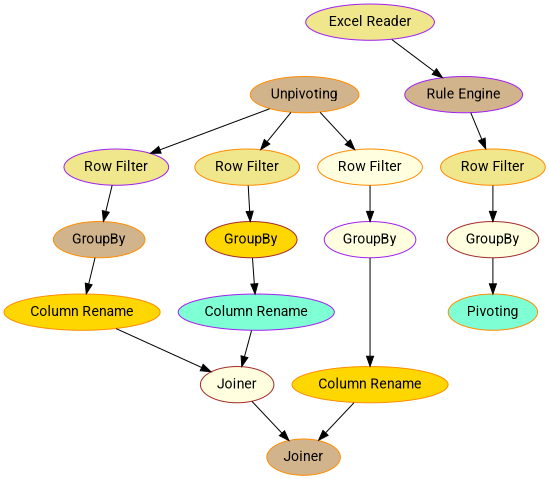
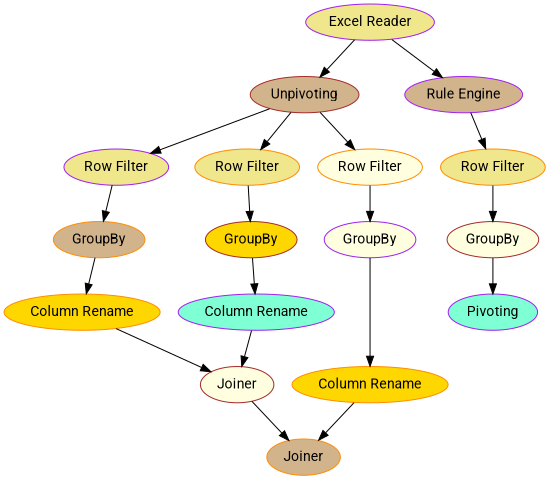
edge "Excel Reader" -> "Unpivoting": added
node "Unpivoting": color darkorange -> brown
node "Pivoting": color darkorange -> purple
